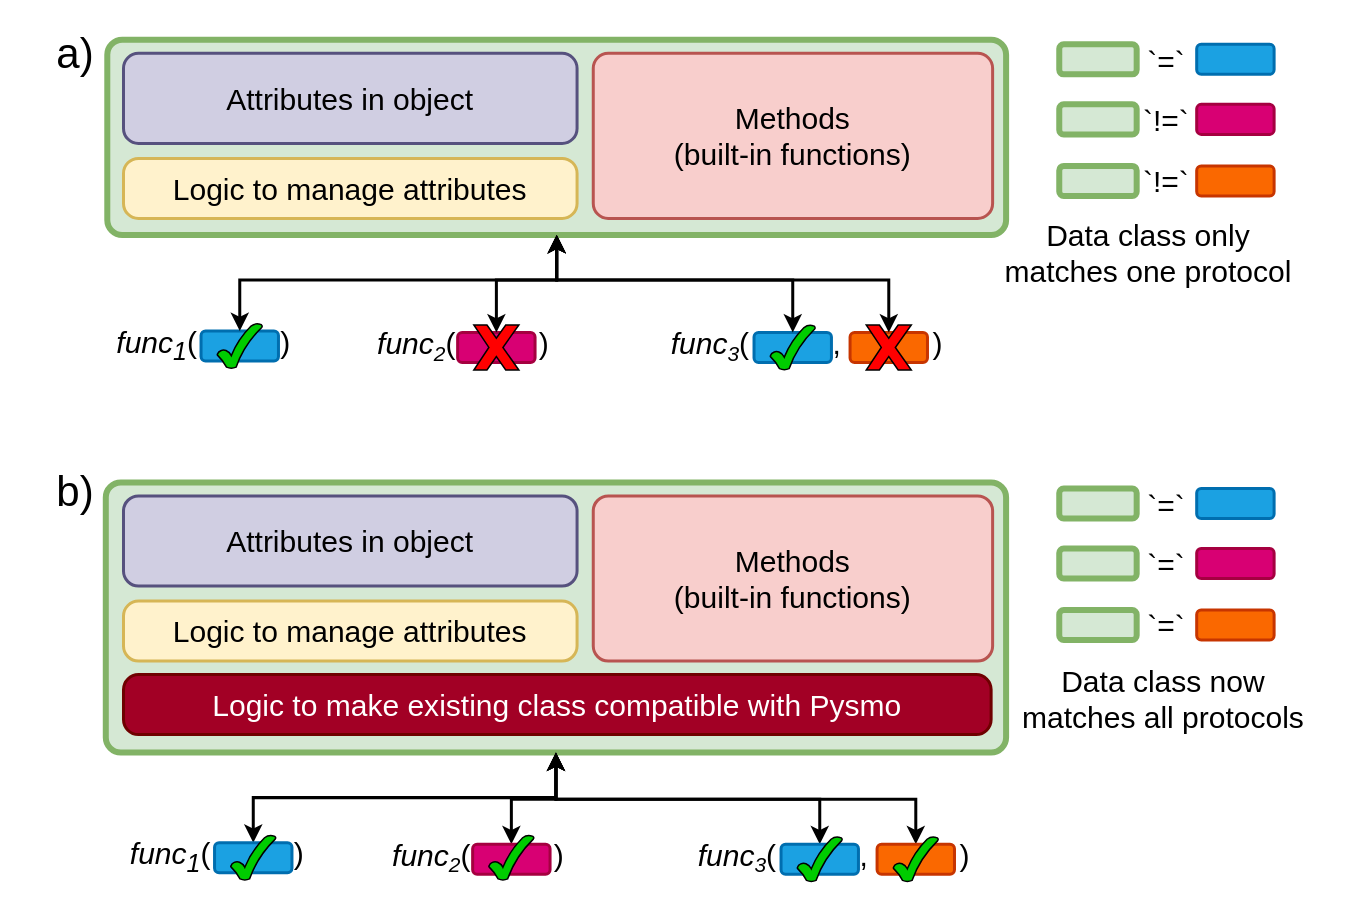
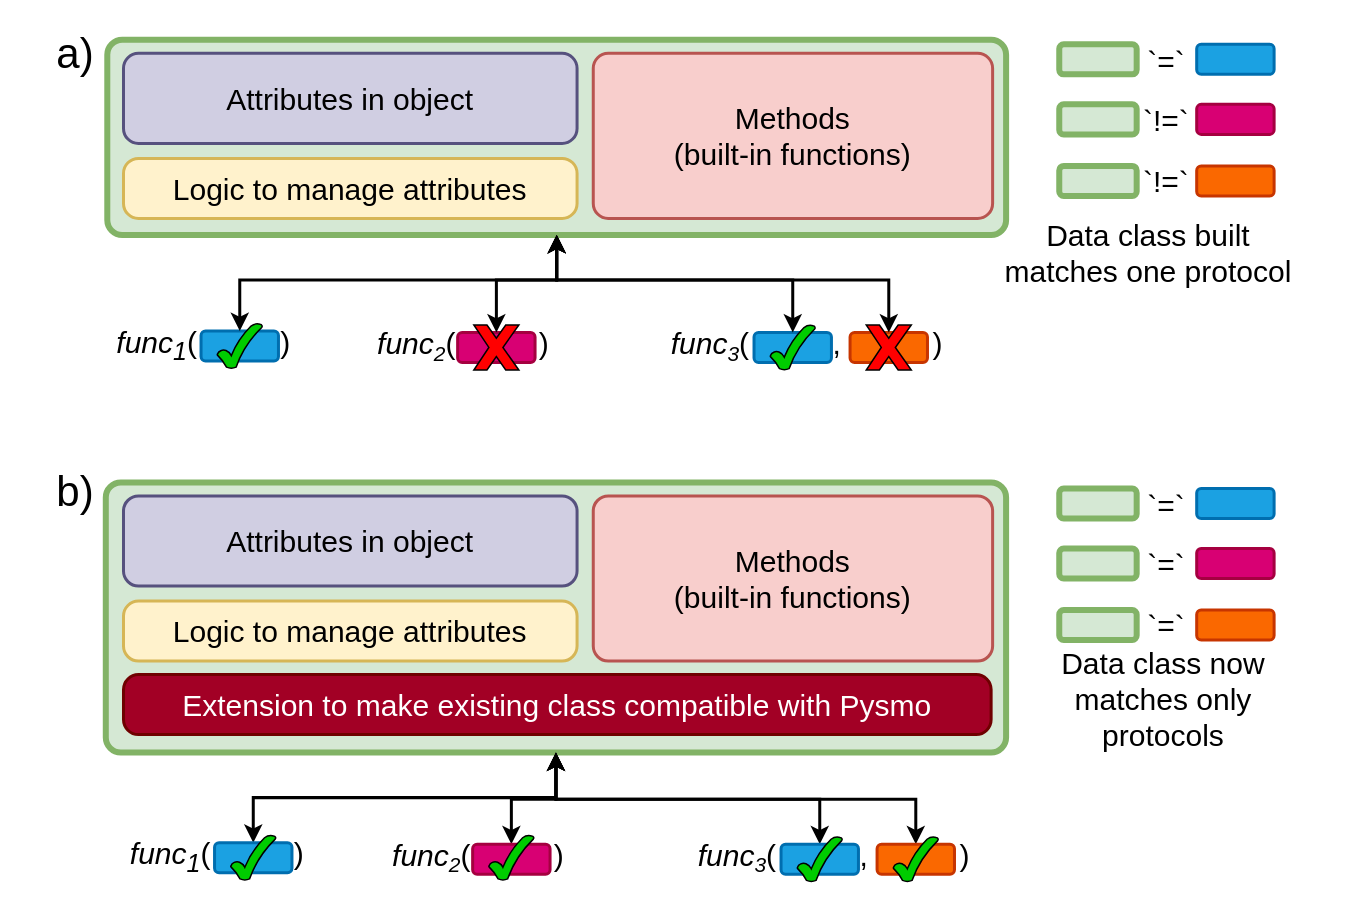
node "Data class only matches one protocol": label "Data class only matches one protocol" -> "Data class built matches one protocol"
node "Data class now matches all protocols": label "Data class now matches all protocols" -> "Data class now matches only protocols"
node "Logic to make existing class compatible with Pysmo": label "Logic to make existing class compatible with Pysmo" -> "Extension to make existing class compatible with Pysmo"
